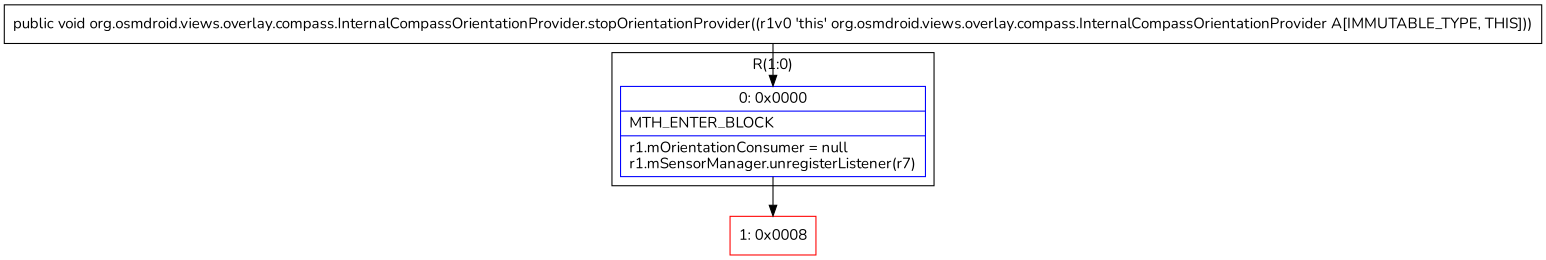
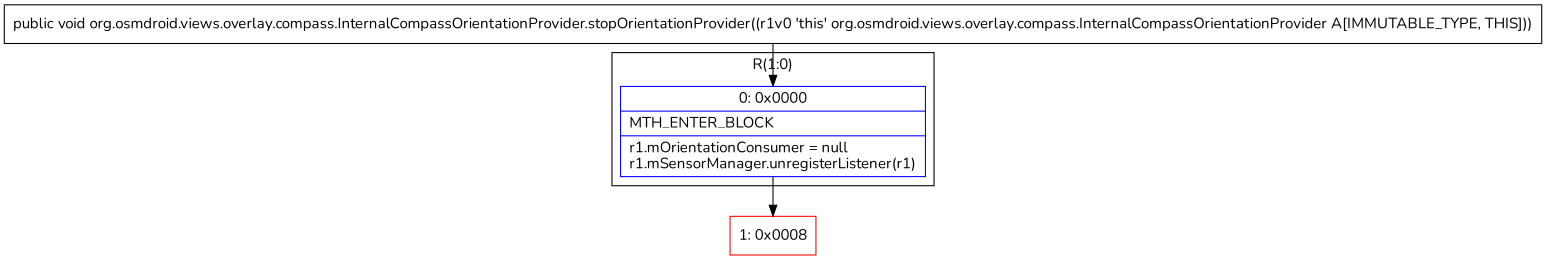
node "0: 0x0000": text "r1.mSensorManager.unregisterListener(r7)" -> "r1.mSensorManager.unregisterListener(r1)"
